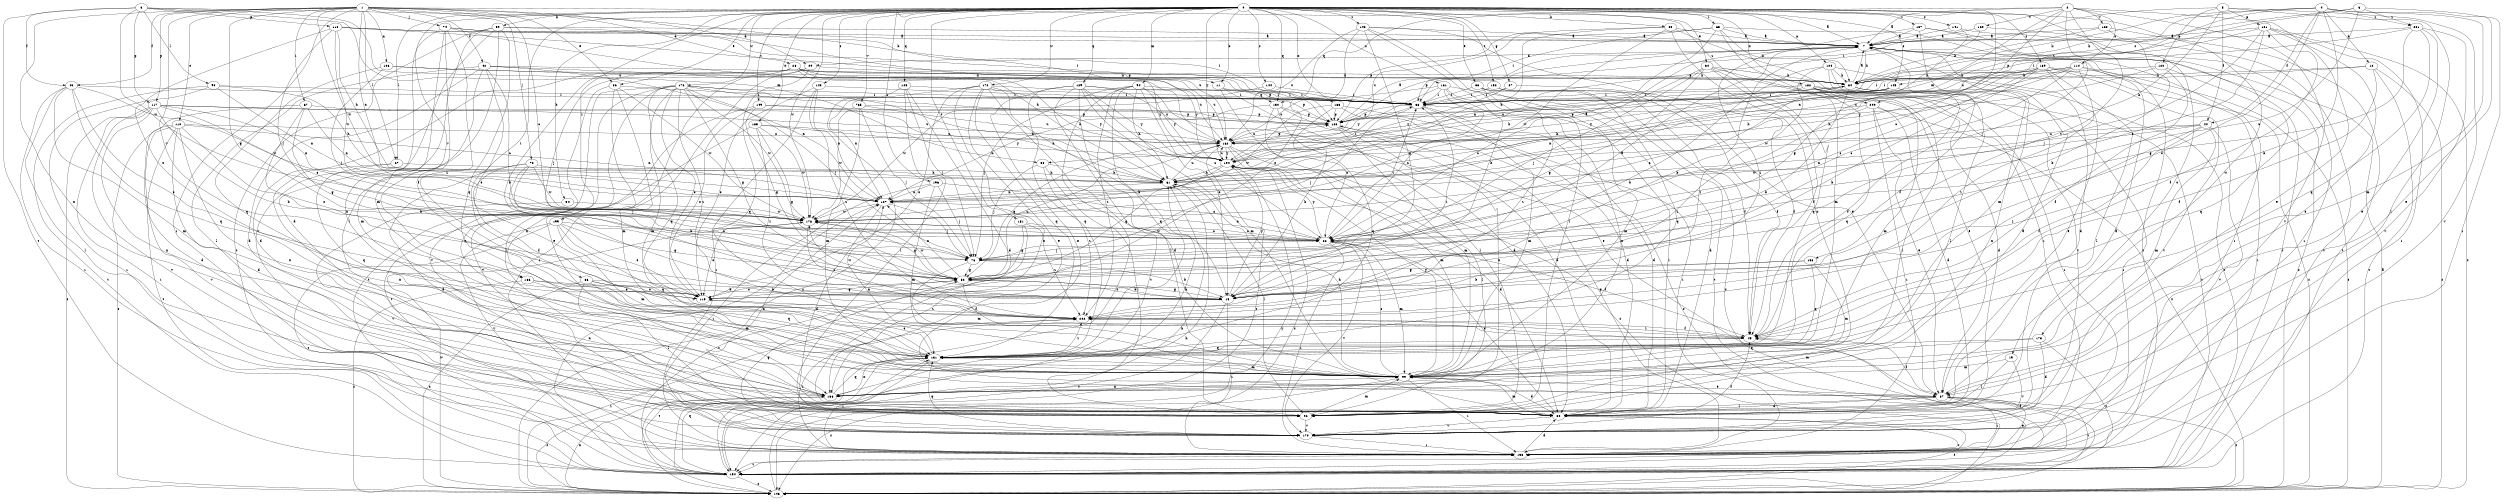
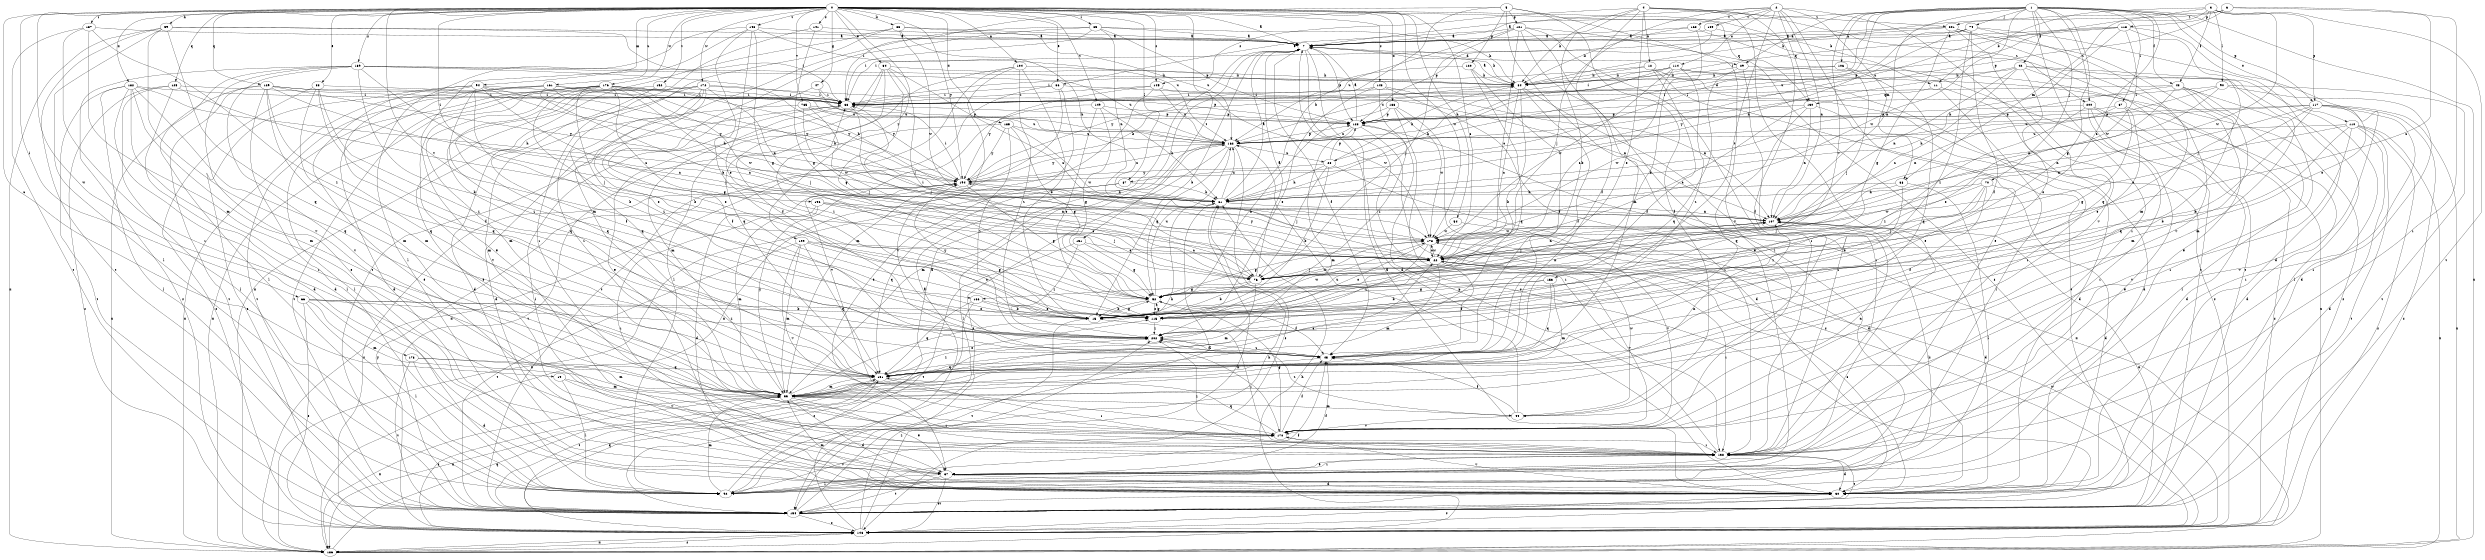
edge "28" -> "162": reversed
node "144": removed
edge "92" -> "107": label "n" -> "k"
edge "44" -> "99": reversed
